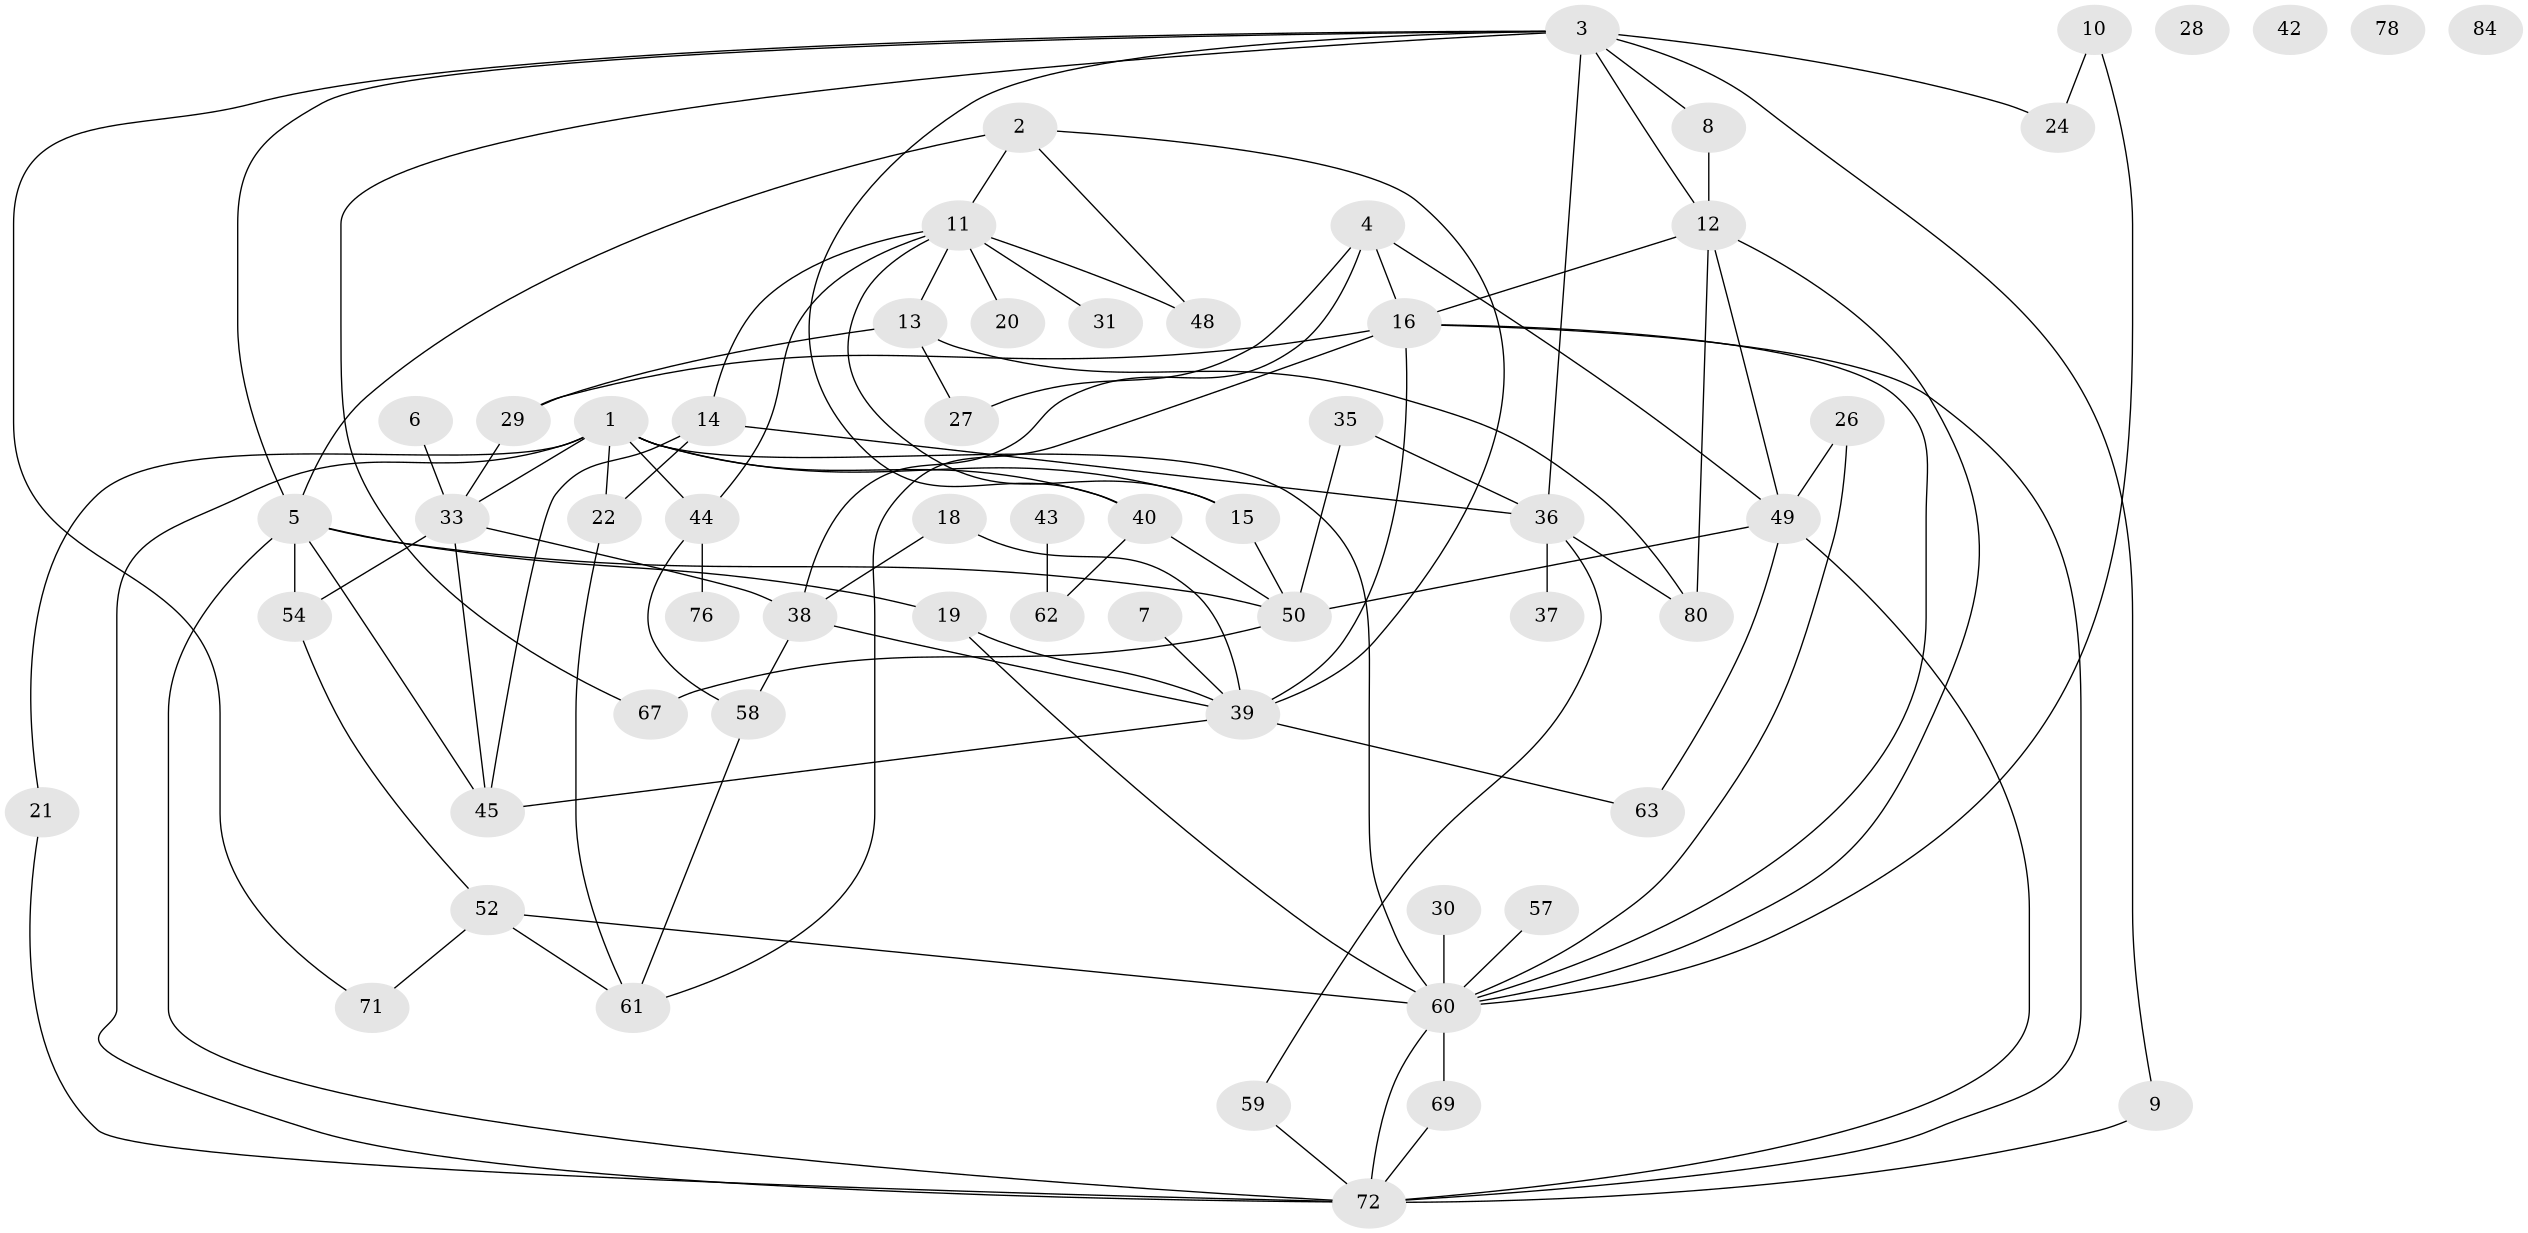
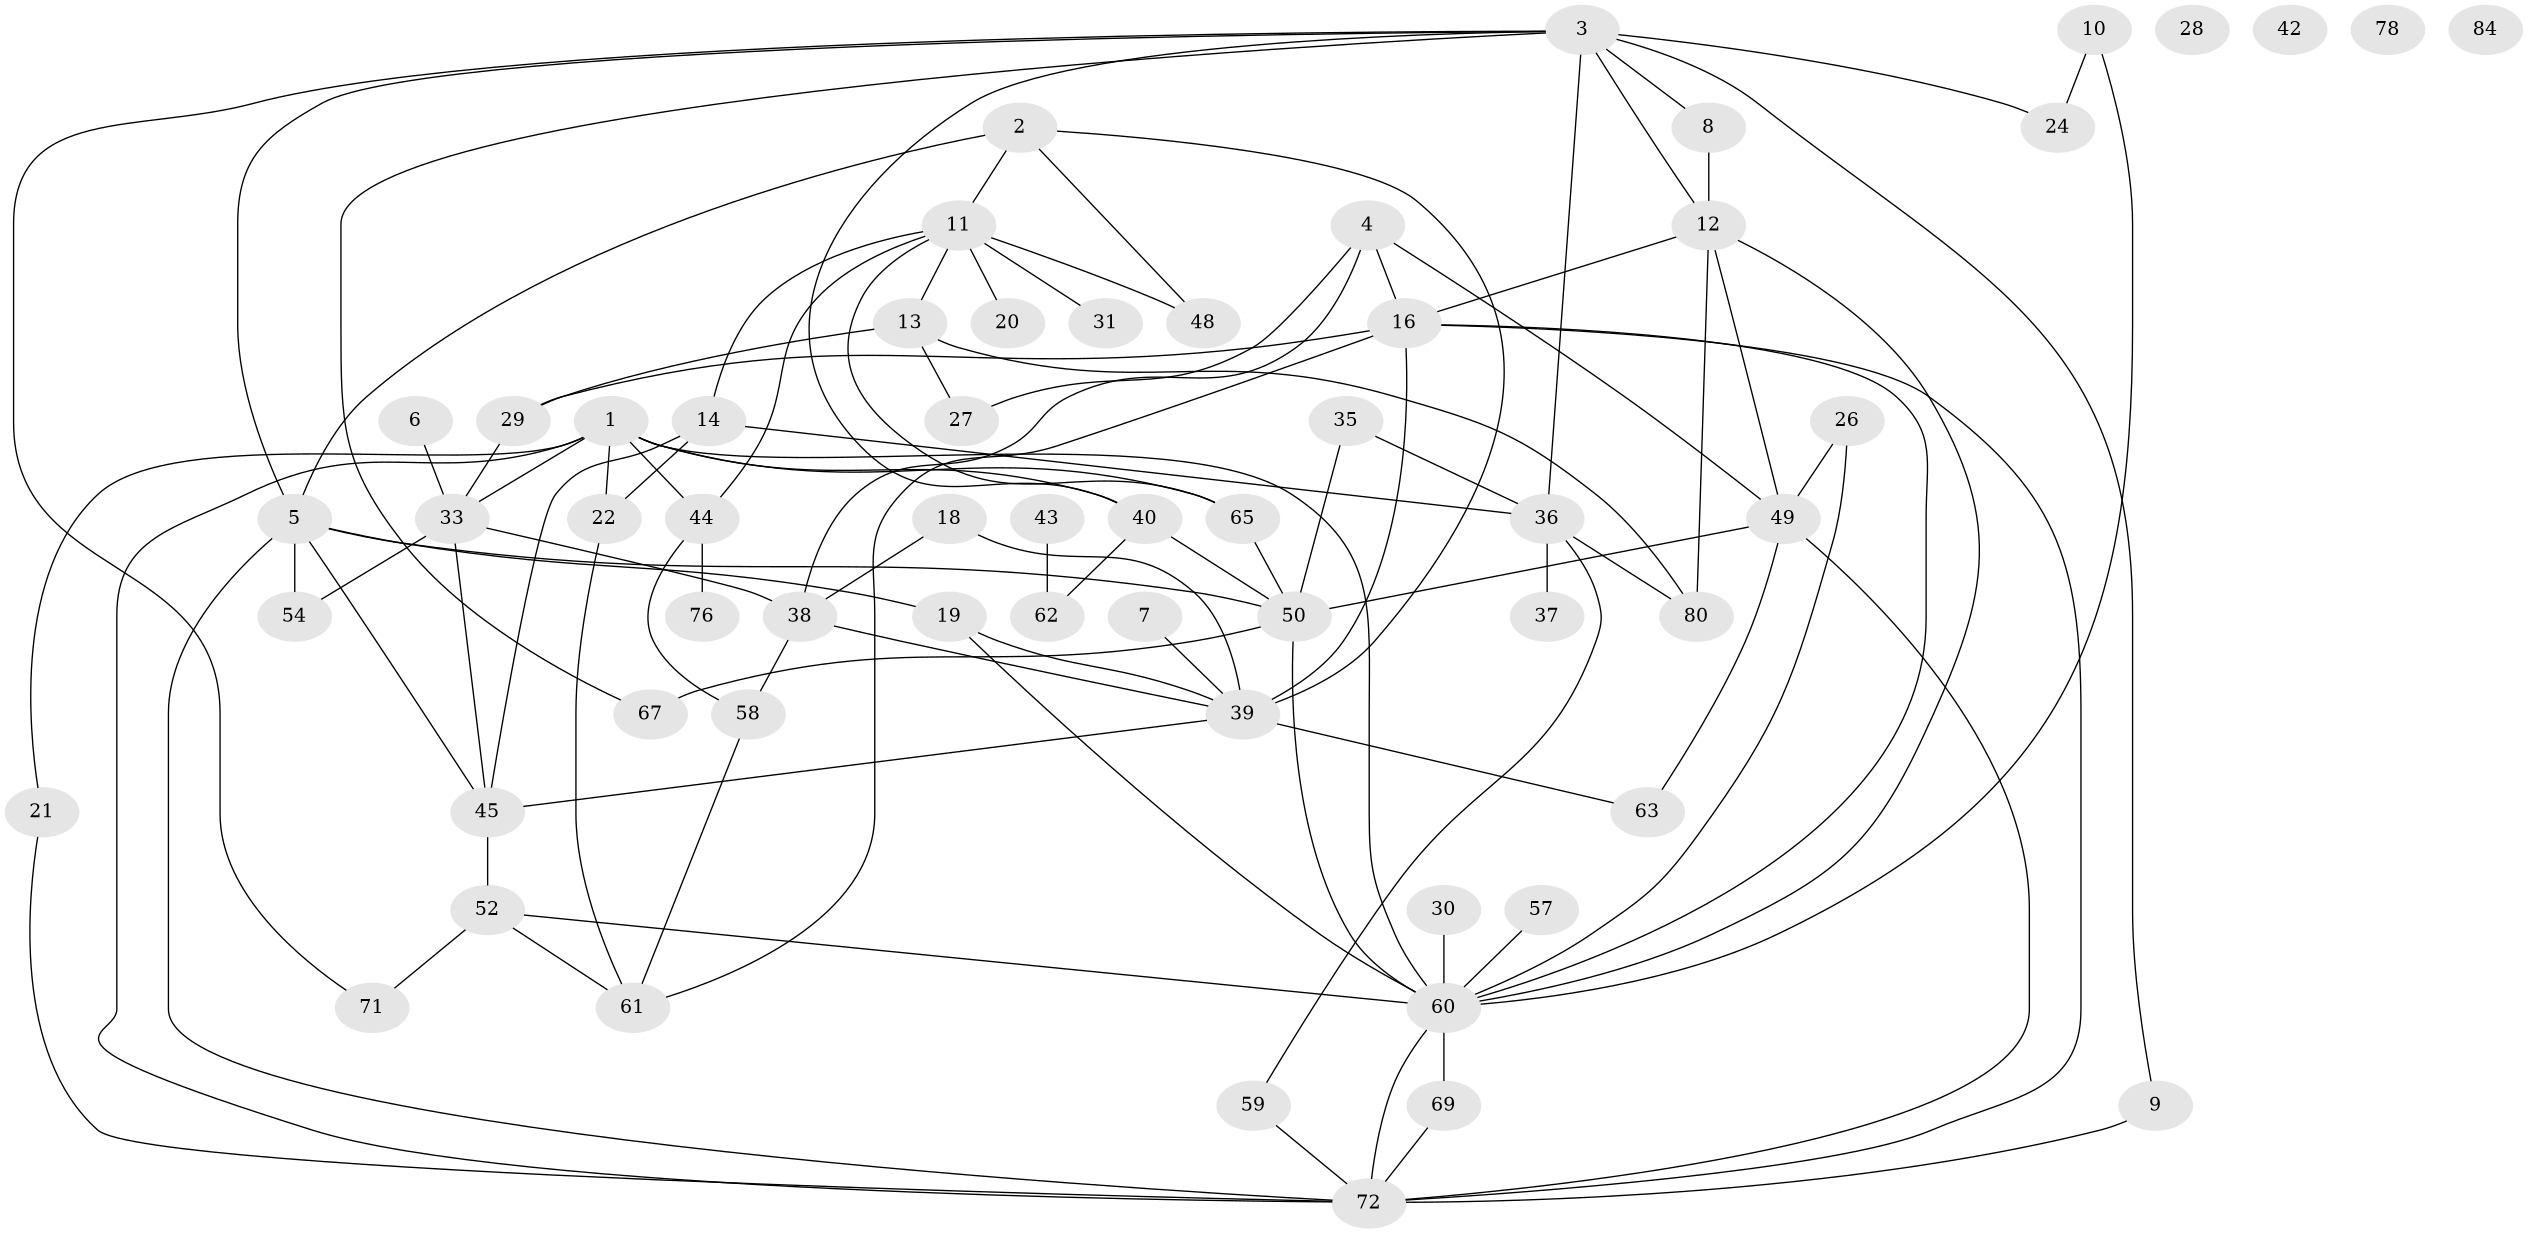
node "15": label "15" -> "65"
edge "54" -- "52": now "45" -- "52"
edge "50" -- "60": added
